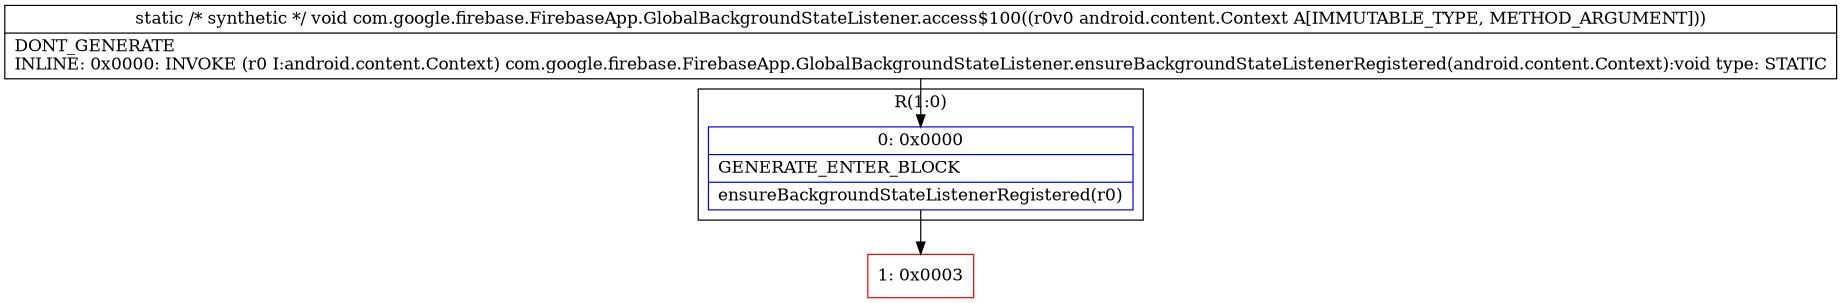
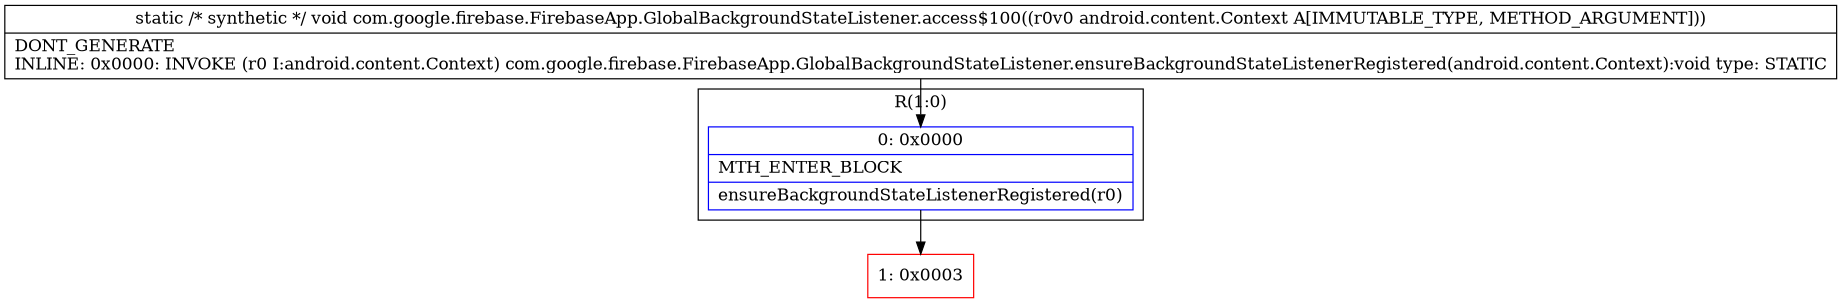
node "0: 0x0000": text "GENERATE_ENTER_BLOCK" -> "MTH_ENTER_BLOCK"
